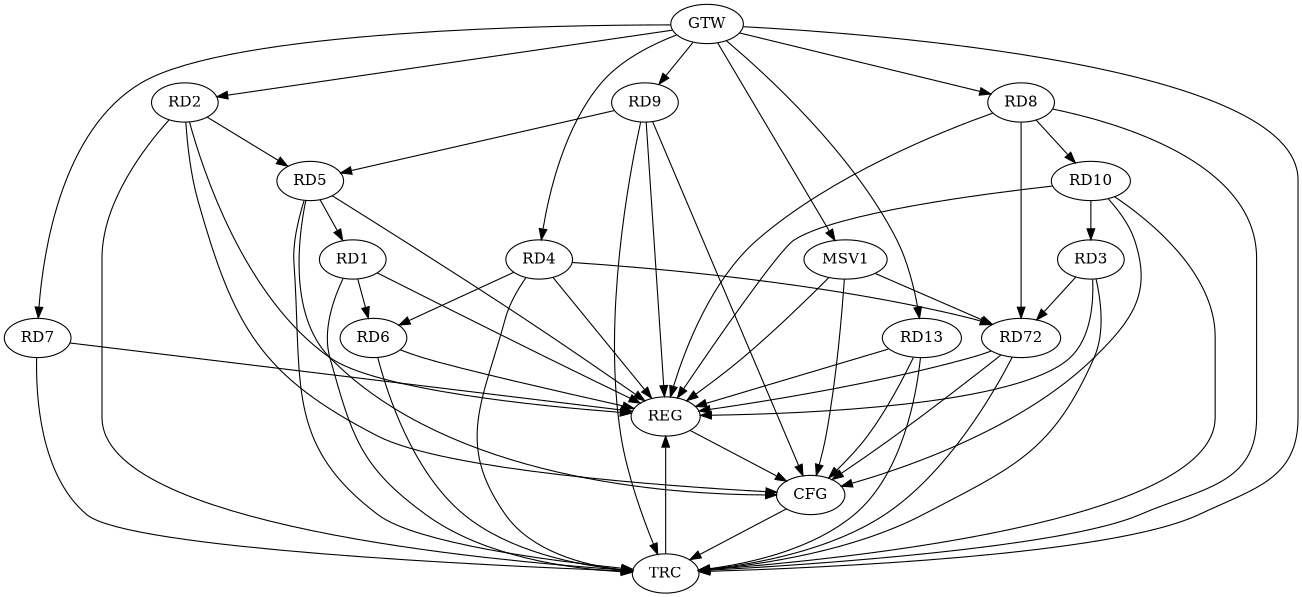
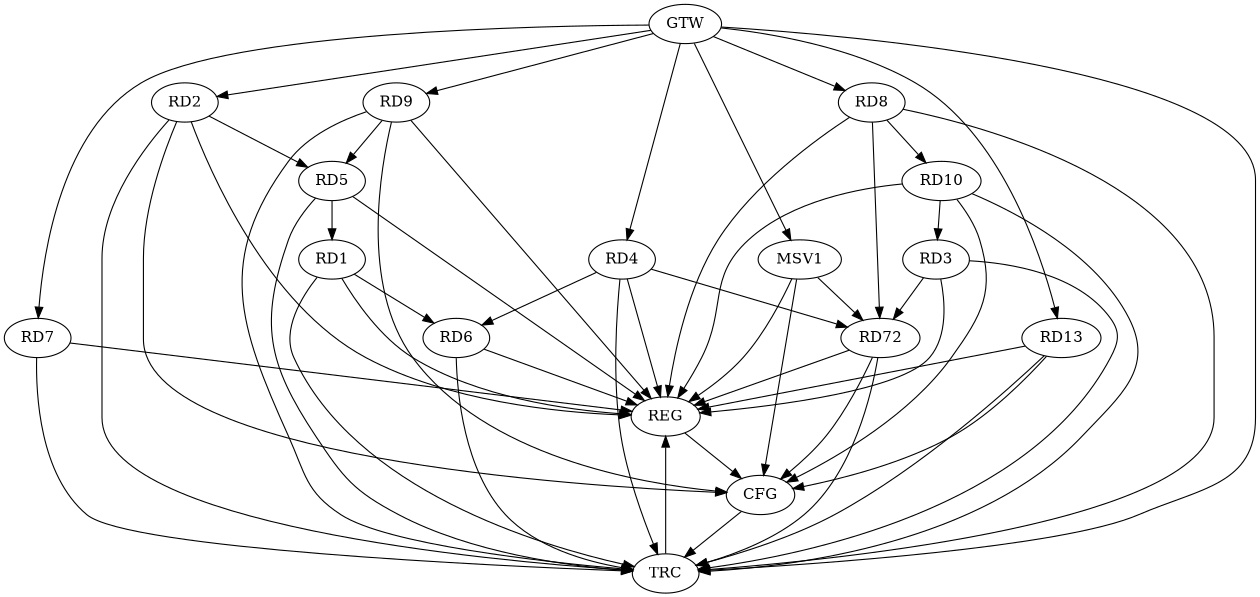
edge "RD5" -> "CFG": removed
